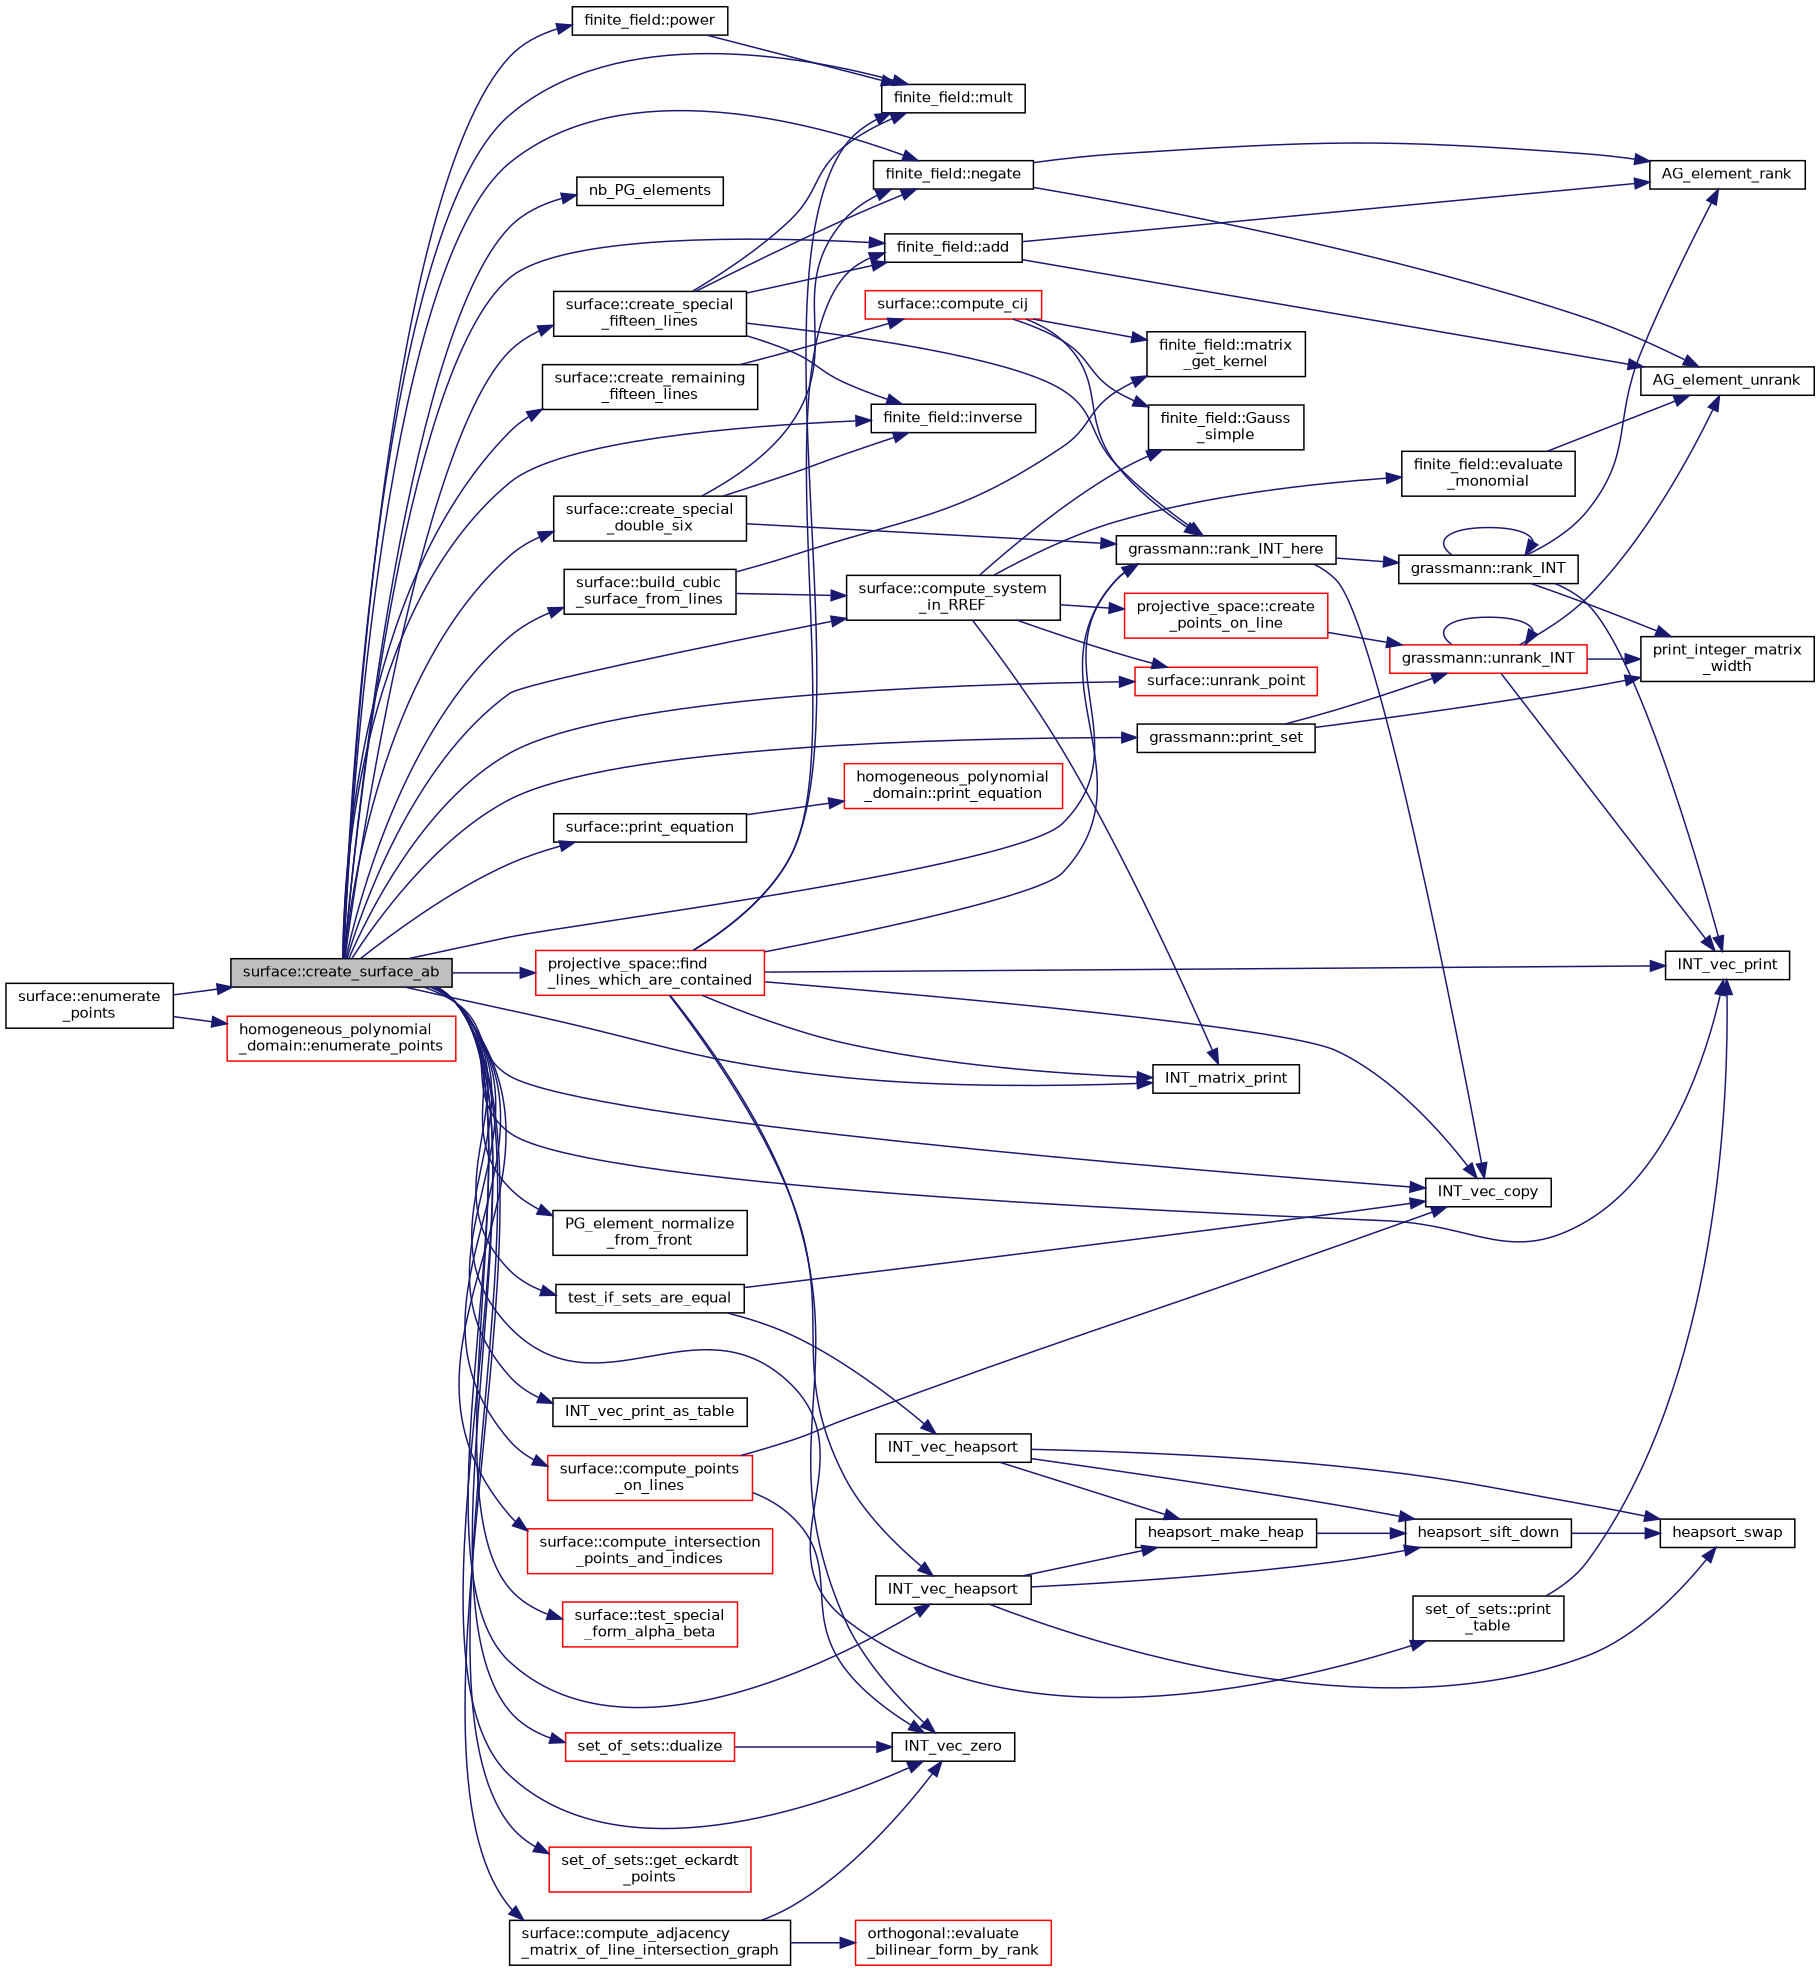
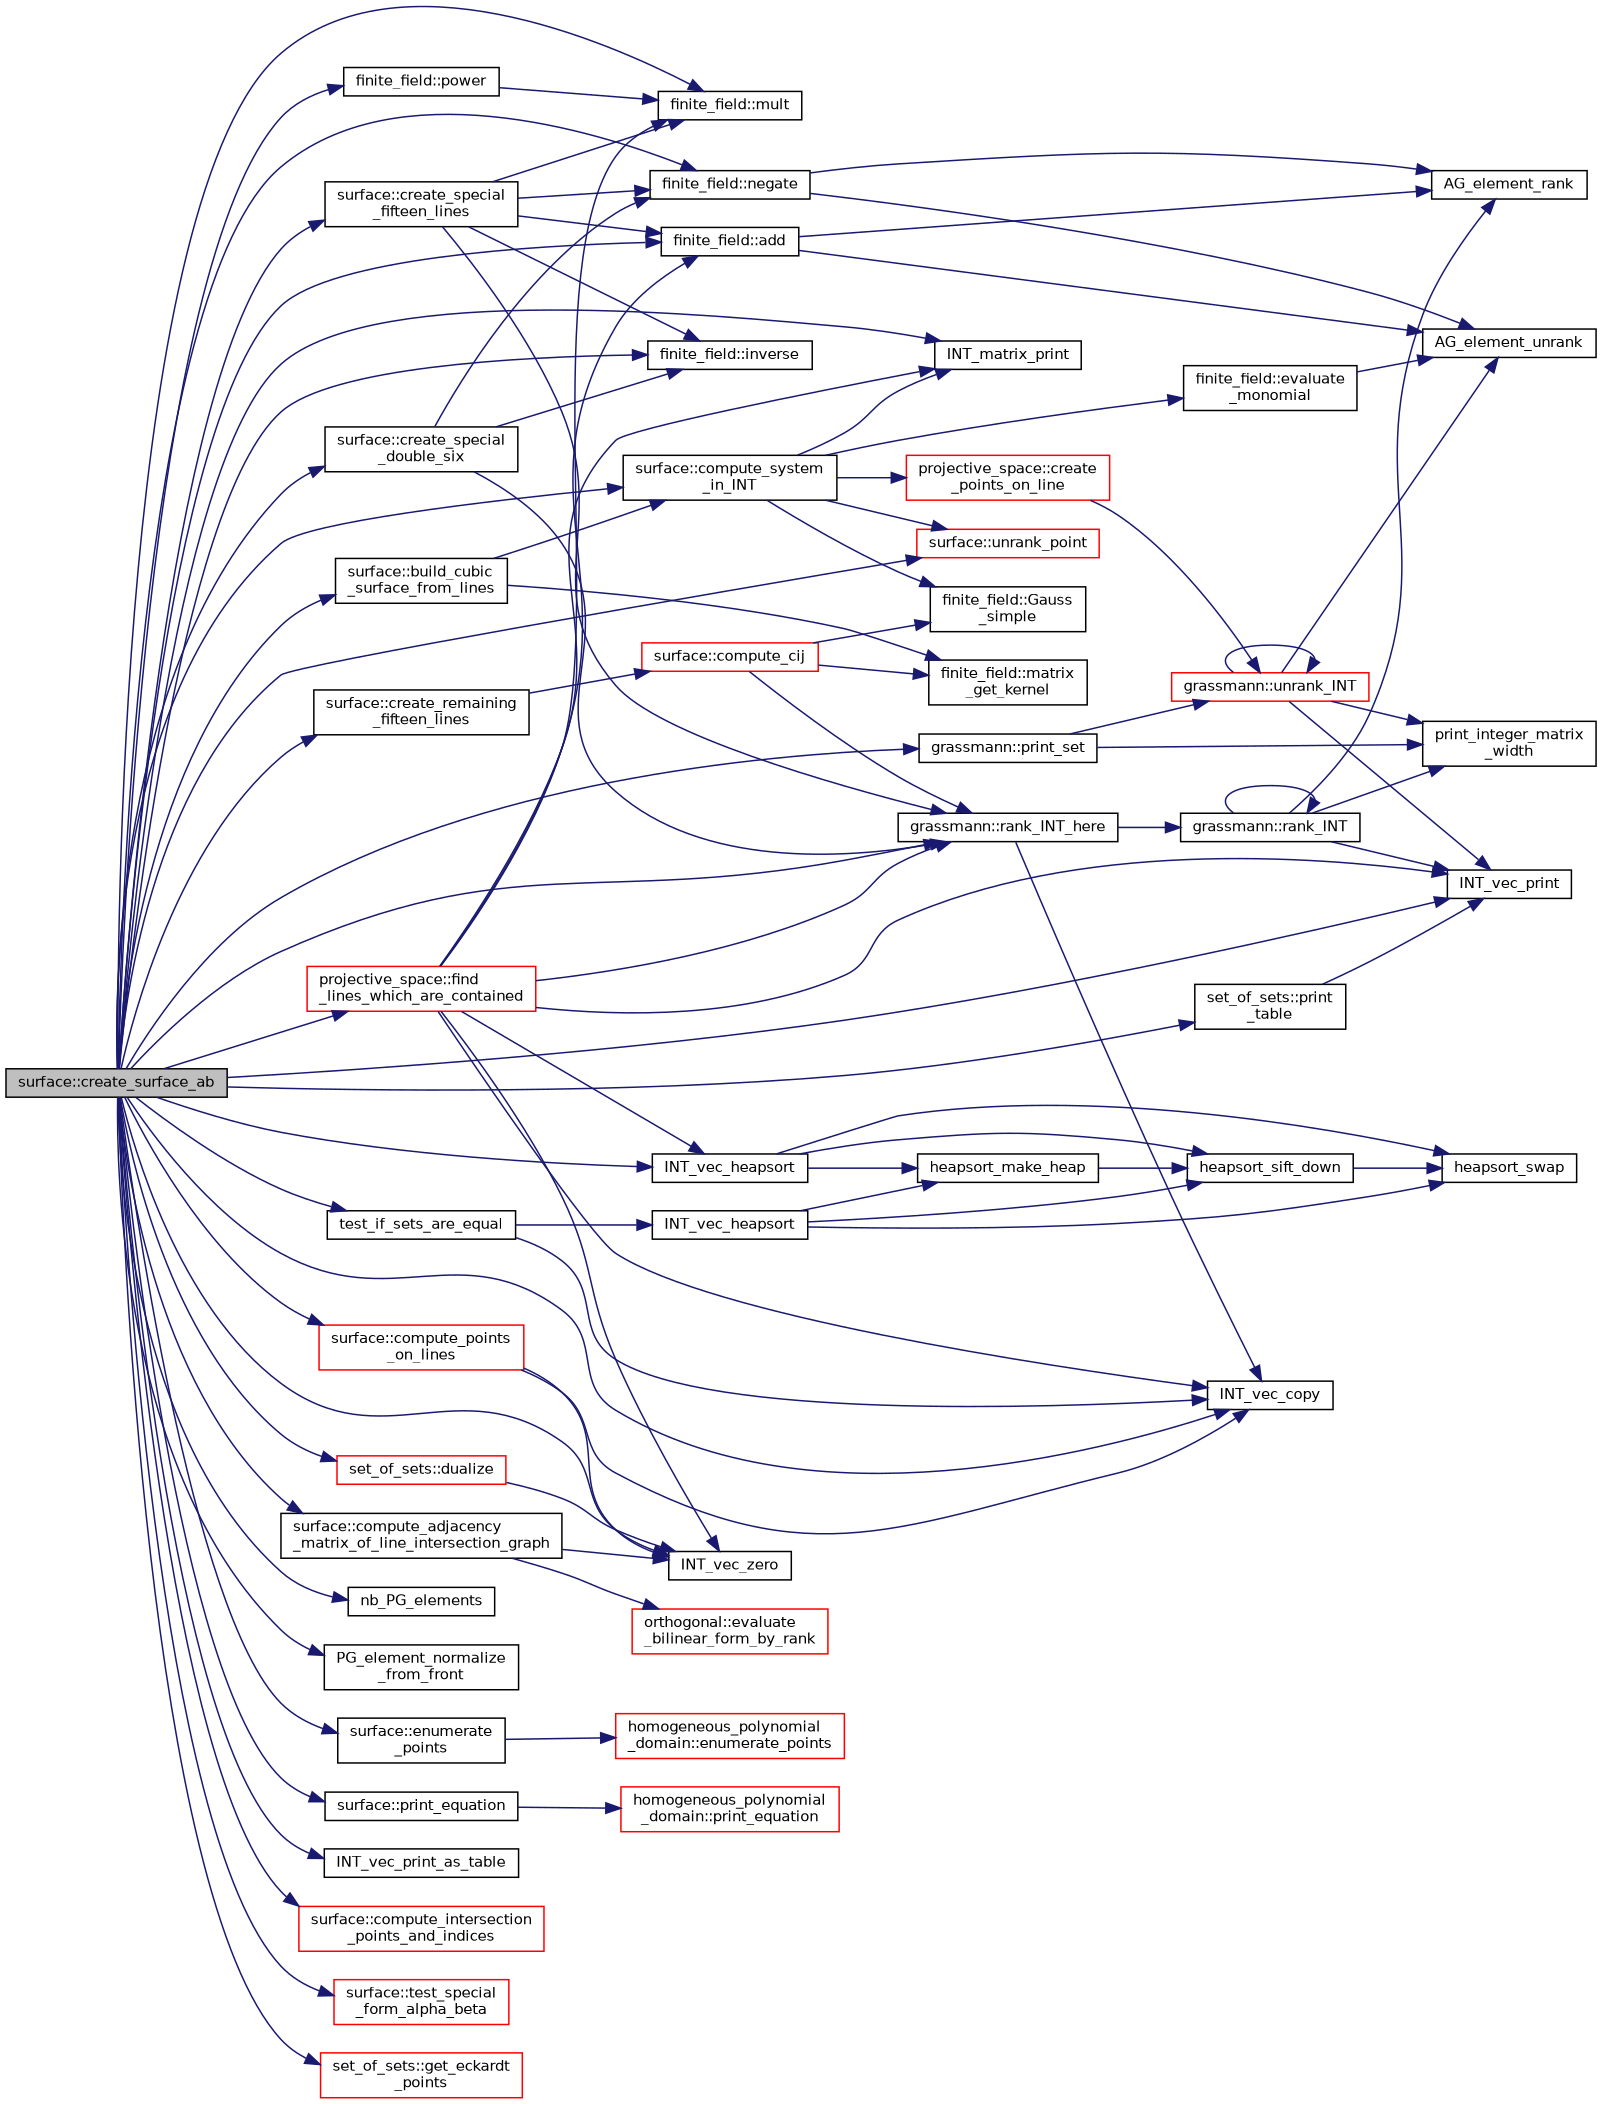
node "surface::compute_system _in_RREF": label "surface::compute_system _in_RREF" -> "surface::compute_system _in_INT"
edge "surface::enumerate _points" -> "surface::create_surface_ab": reversed
